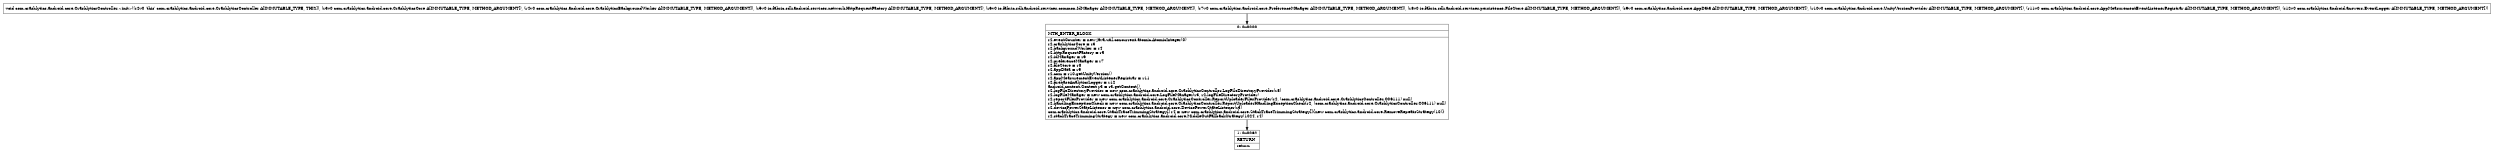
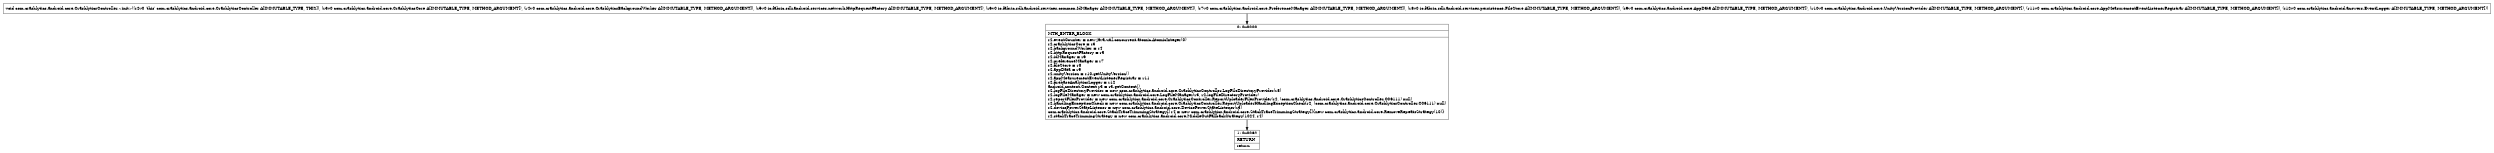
node "0: 0x0000": text "r2.com = r10.getUnityVersion()" -> "r2.unityVersion = r10.getUnityVersion()"
